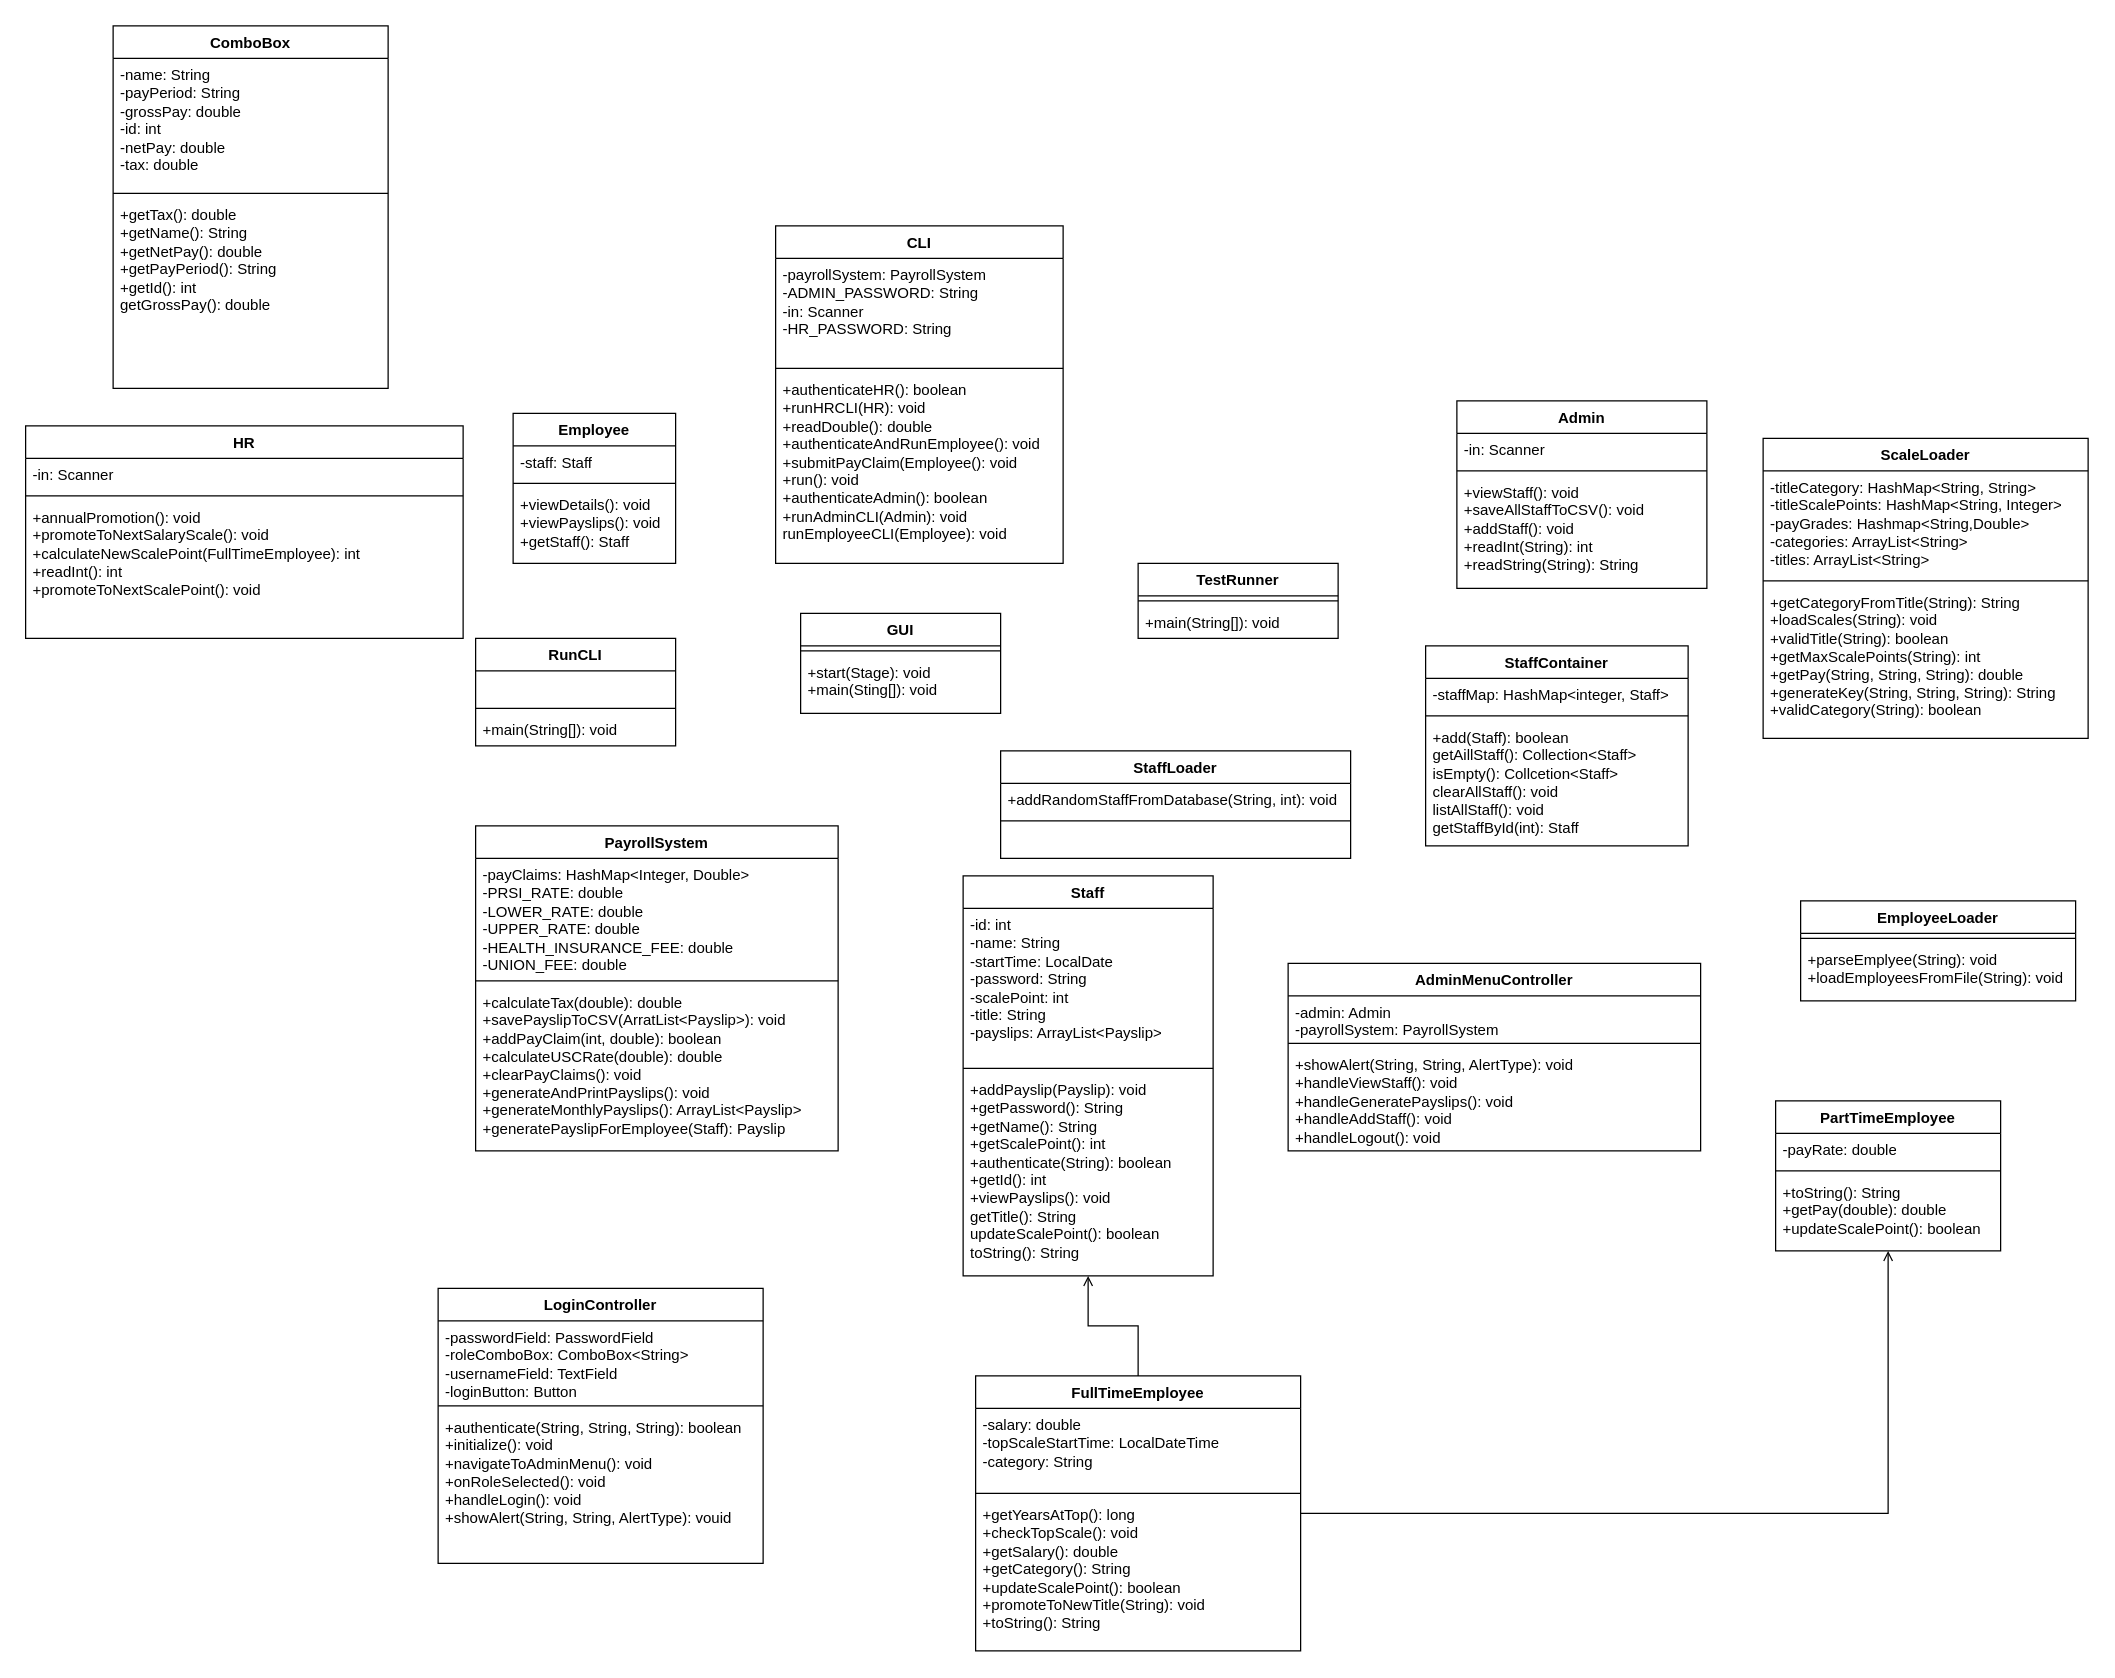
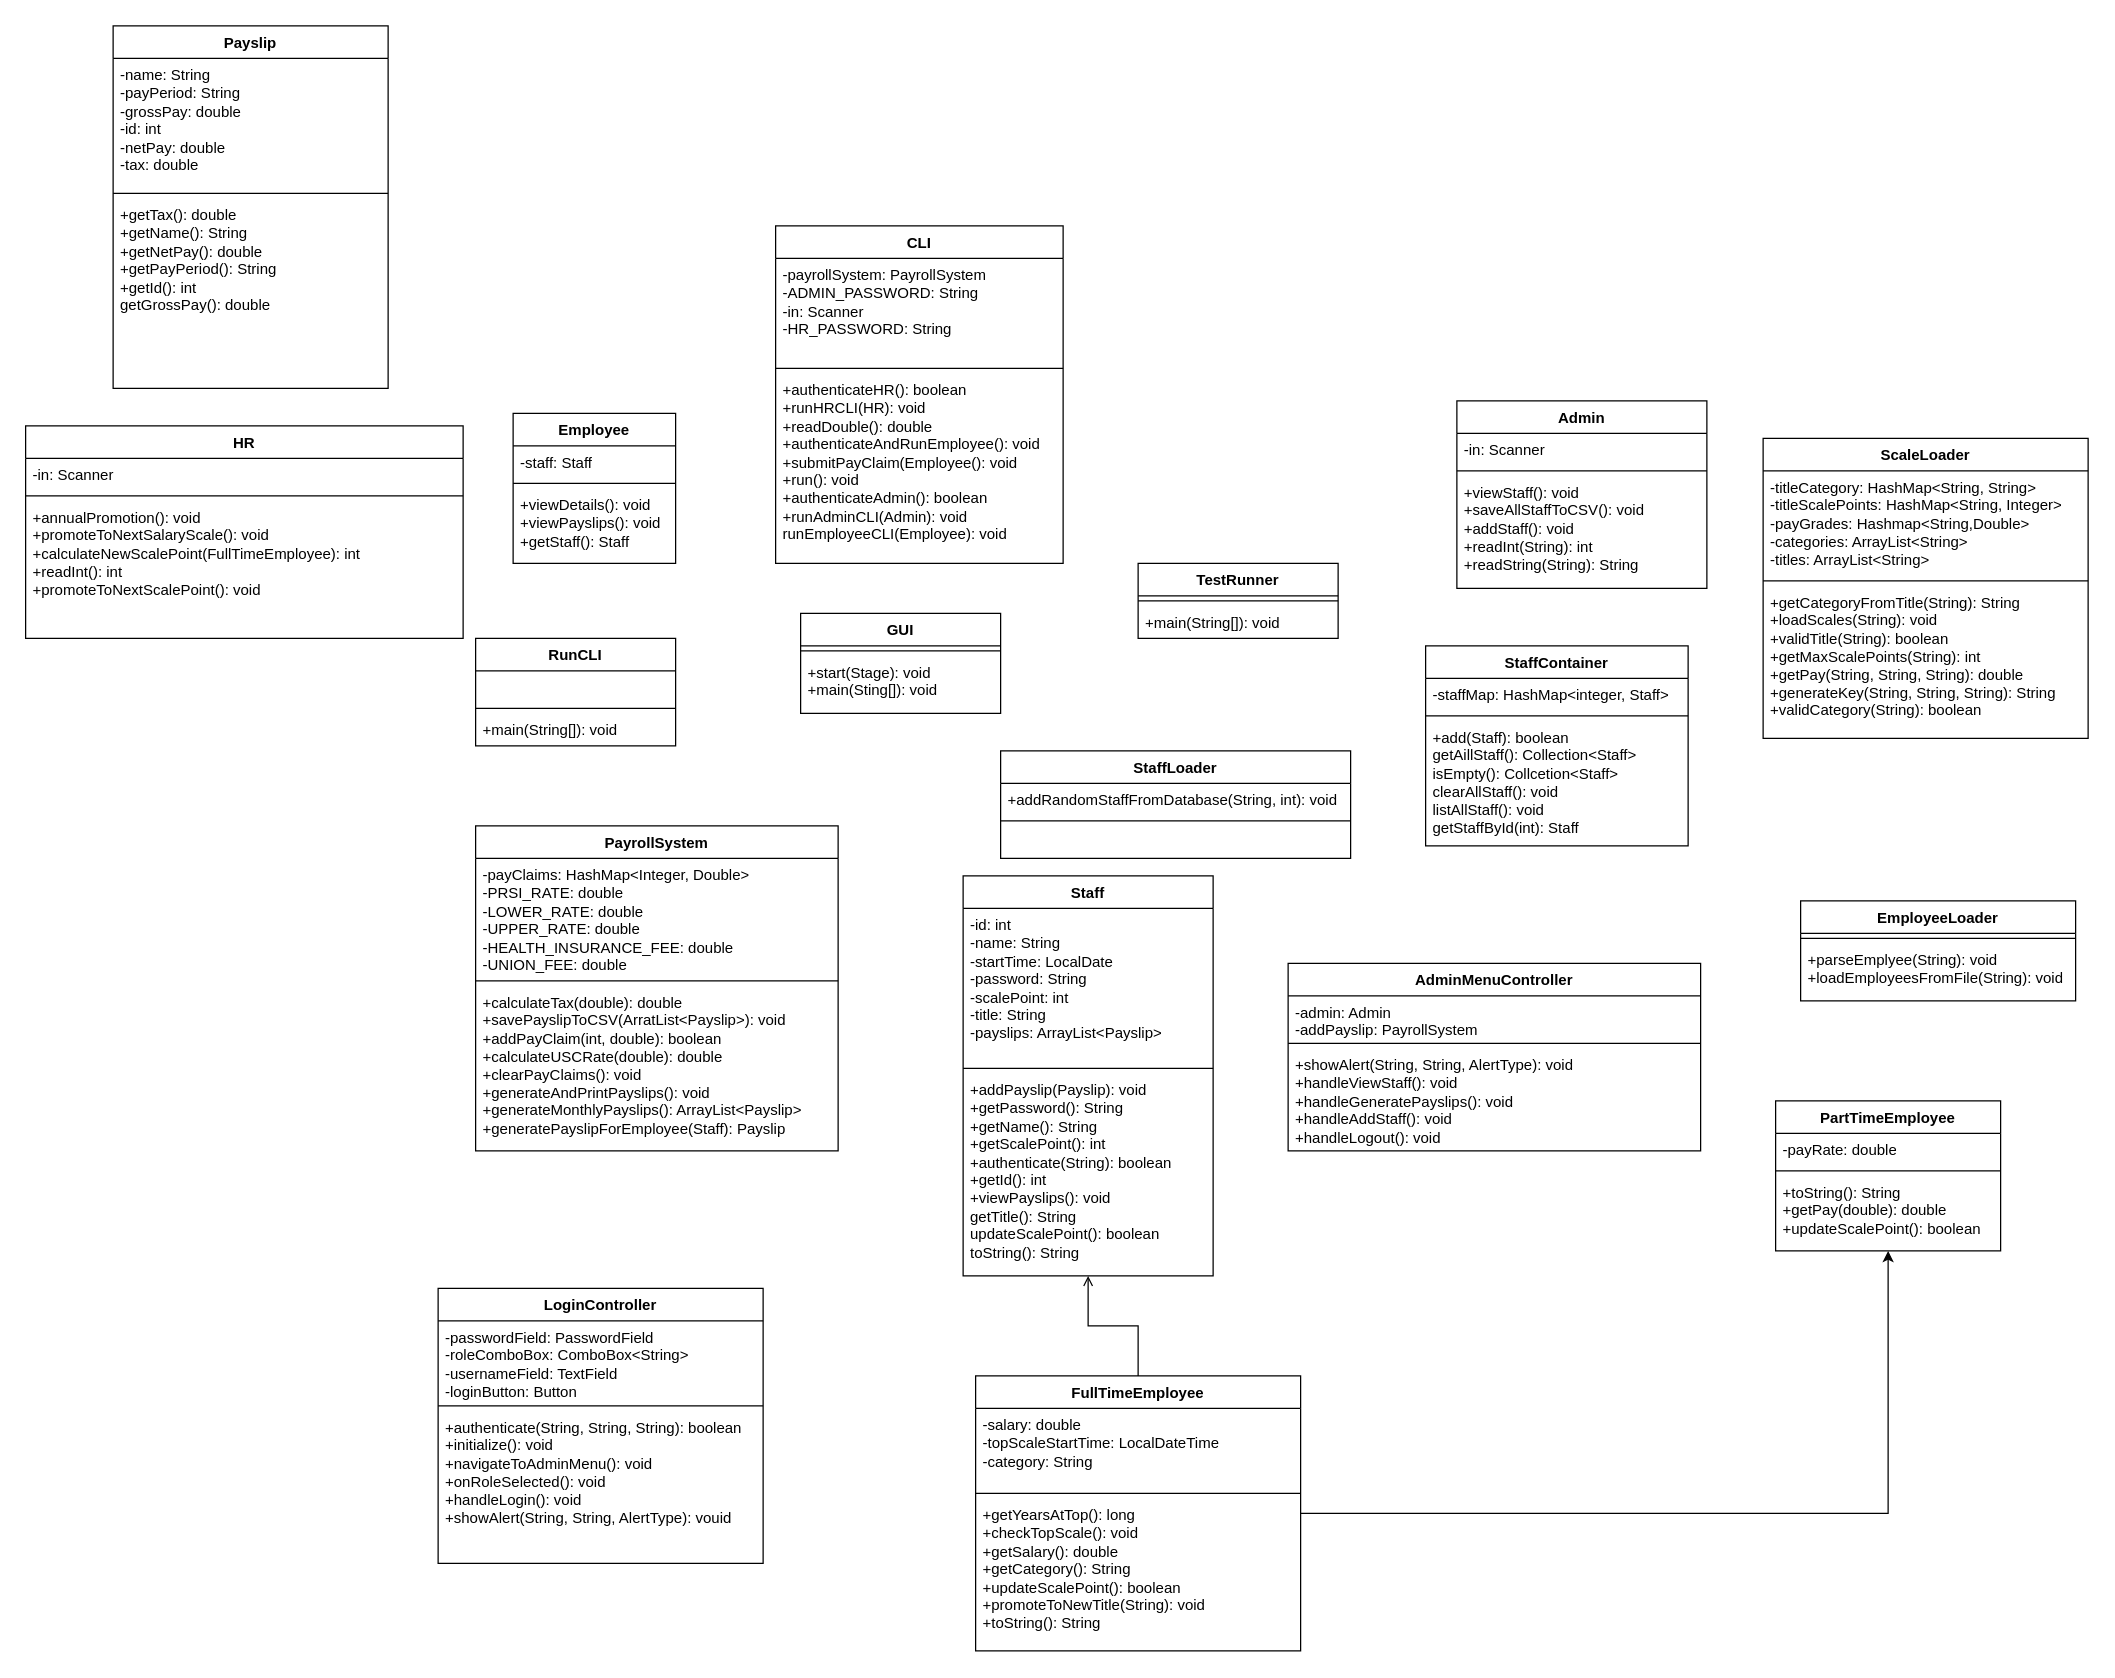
node "ComboBox": label "ComboBox" -> "Payslip"
node "-admin: Admin -payrollSystem: PayrollSystem": label "-admin: Admin -payrollSystem: PayrollSystem" -> "-admin: Admin -addPayslip: PayrollSystem"
edge "FullTimeEmployee" -> "PartTimeEmployee": arrowhead open -> classic
